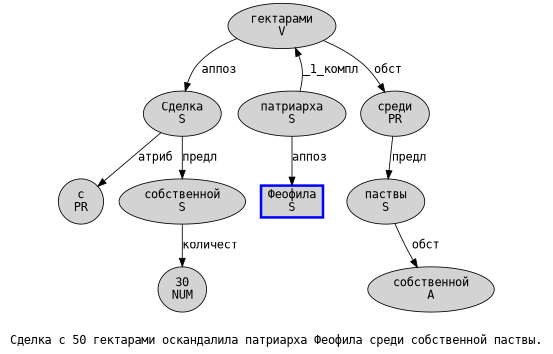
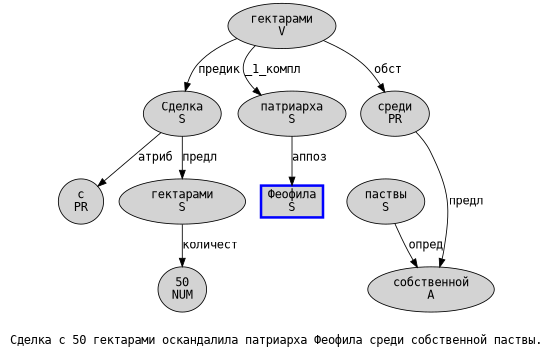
edge "гектарами V" -> "Сделка S": label "аппоз" -> "предик"
edge "патриарха S" -> "гектарами V": reversed
edge "среди PR" -> "паствы S": now "среди PR" -> "собственной A"
node "собственной S": label "собственной S" -> "гектарами S"
edge "паствы S" -> "собственной A": label "обст" -> "опред"
node "30 NUM": label "30 NUM" -> "50 NUM"
